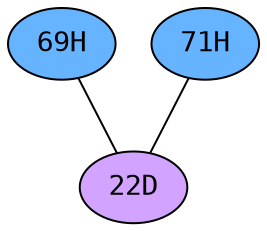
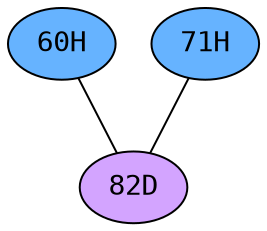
node "69H": label "69H" -> "60H"
node "22D": label "22D" -> "82D"
